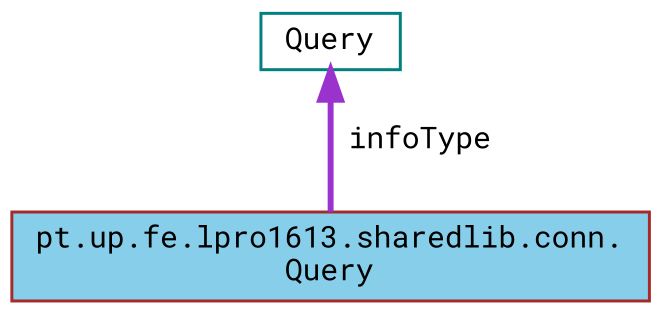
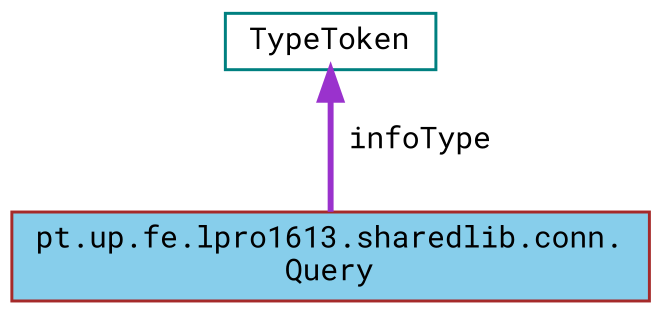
node "Query": label "Query" -> "TypeToken"
